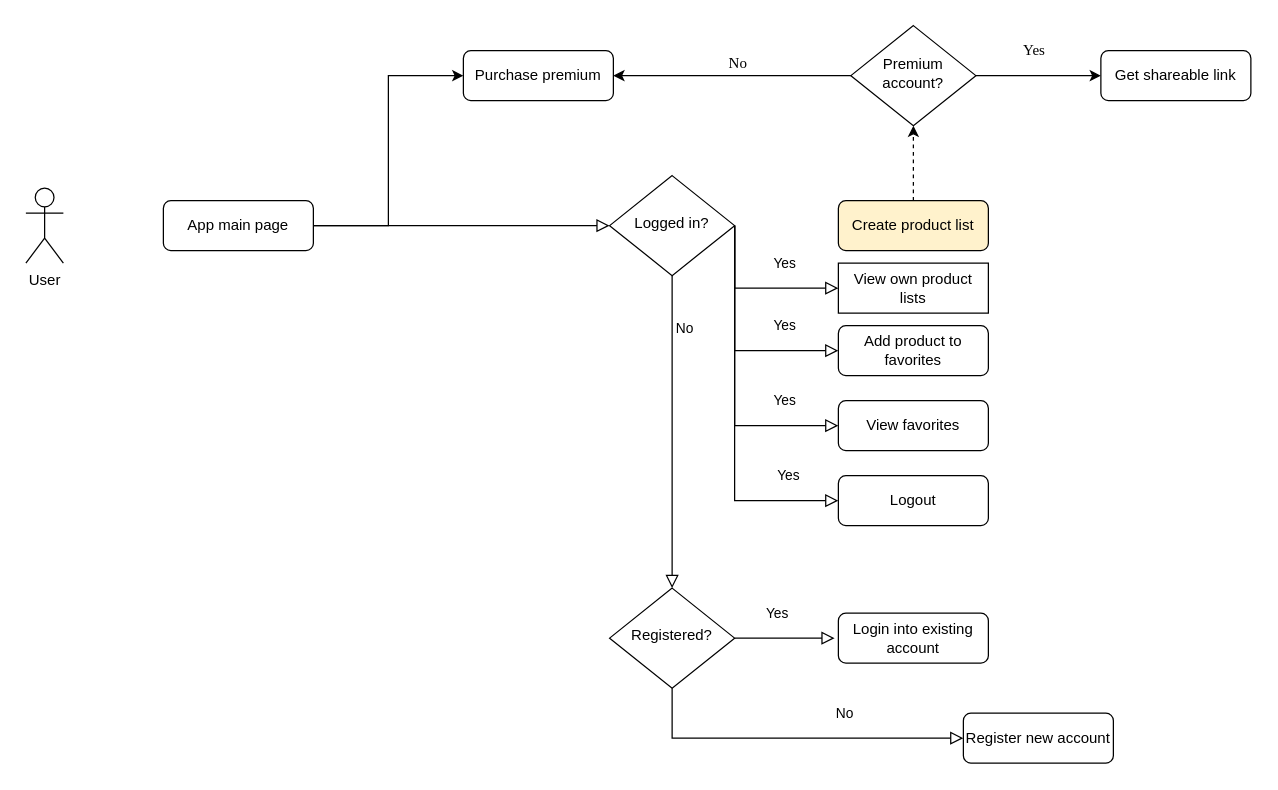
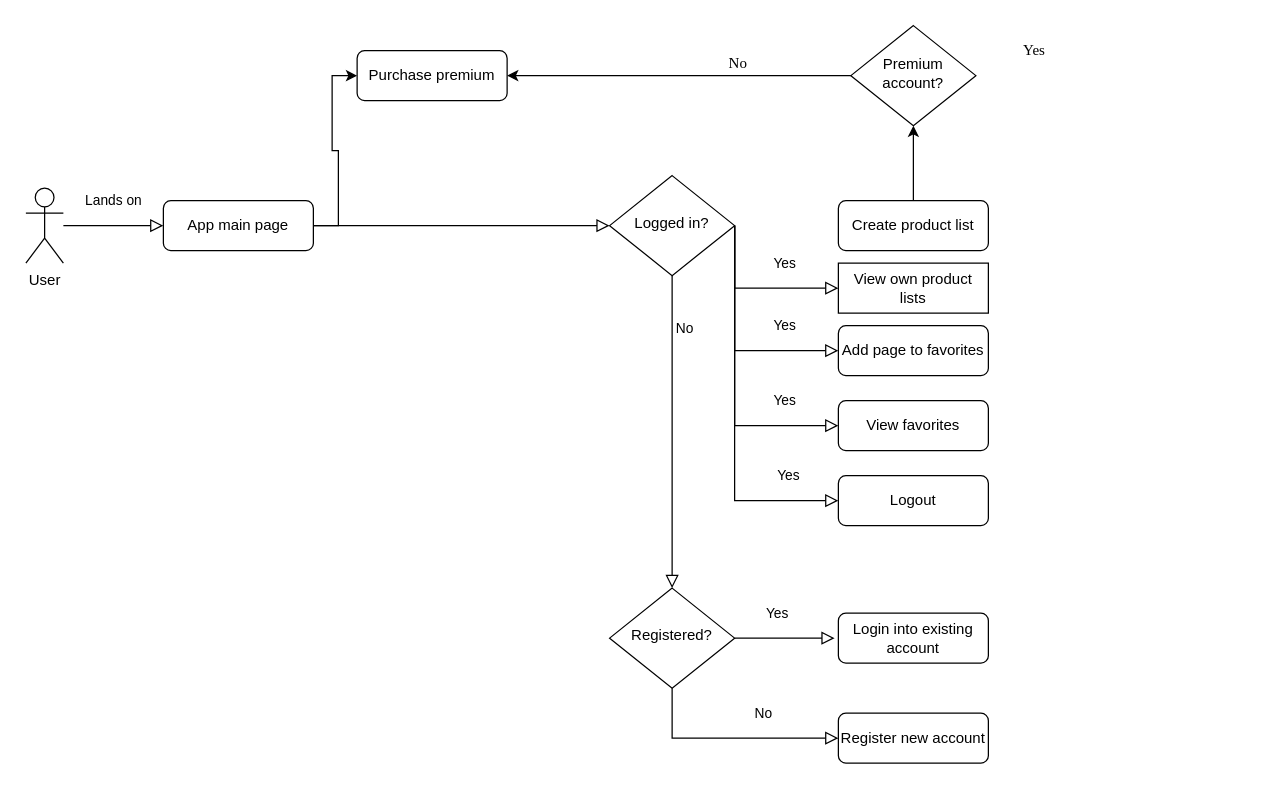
node "Purchase premium": moved (538, 76) -> (432, 76)
edge "Premium account?" -> "Get shareable link": removed
node "Get shareable link": removed
edge "Create product list" -> "Premium account?": style dashed -> solid
edge "User" -> "App main page": added, label "Lands on"
node "Create product list": fillcolor #fff2cc -> #ffffff
node "Add product to favorites": label "Add product to favorites" -> "Add page to favorites"
node "Register new account": moved (1038, 738) -> (913, 738)
